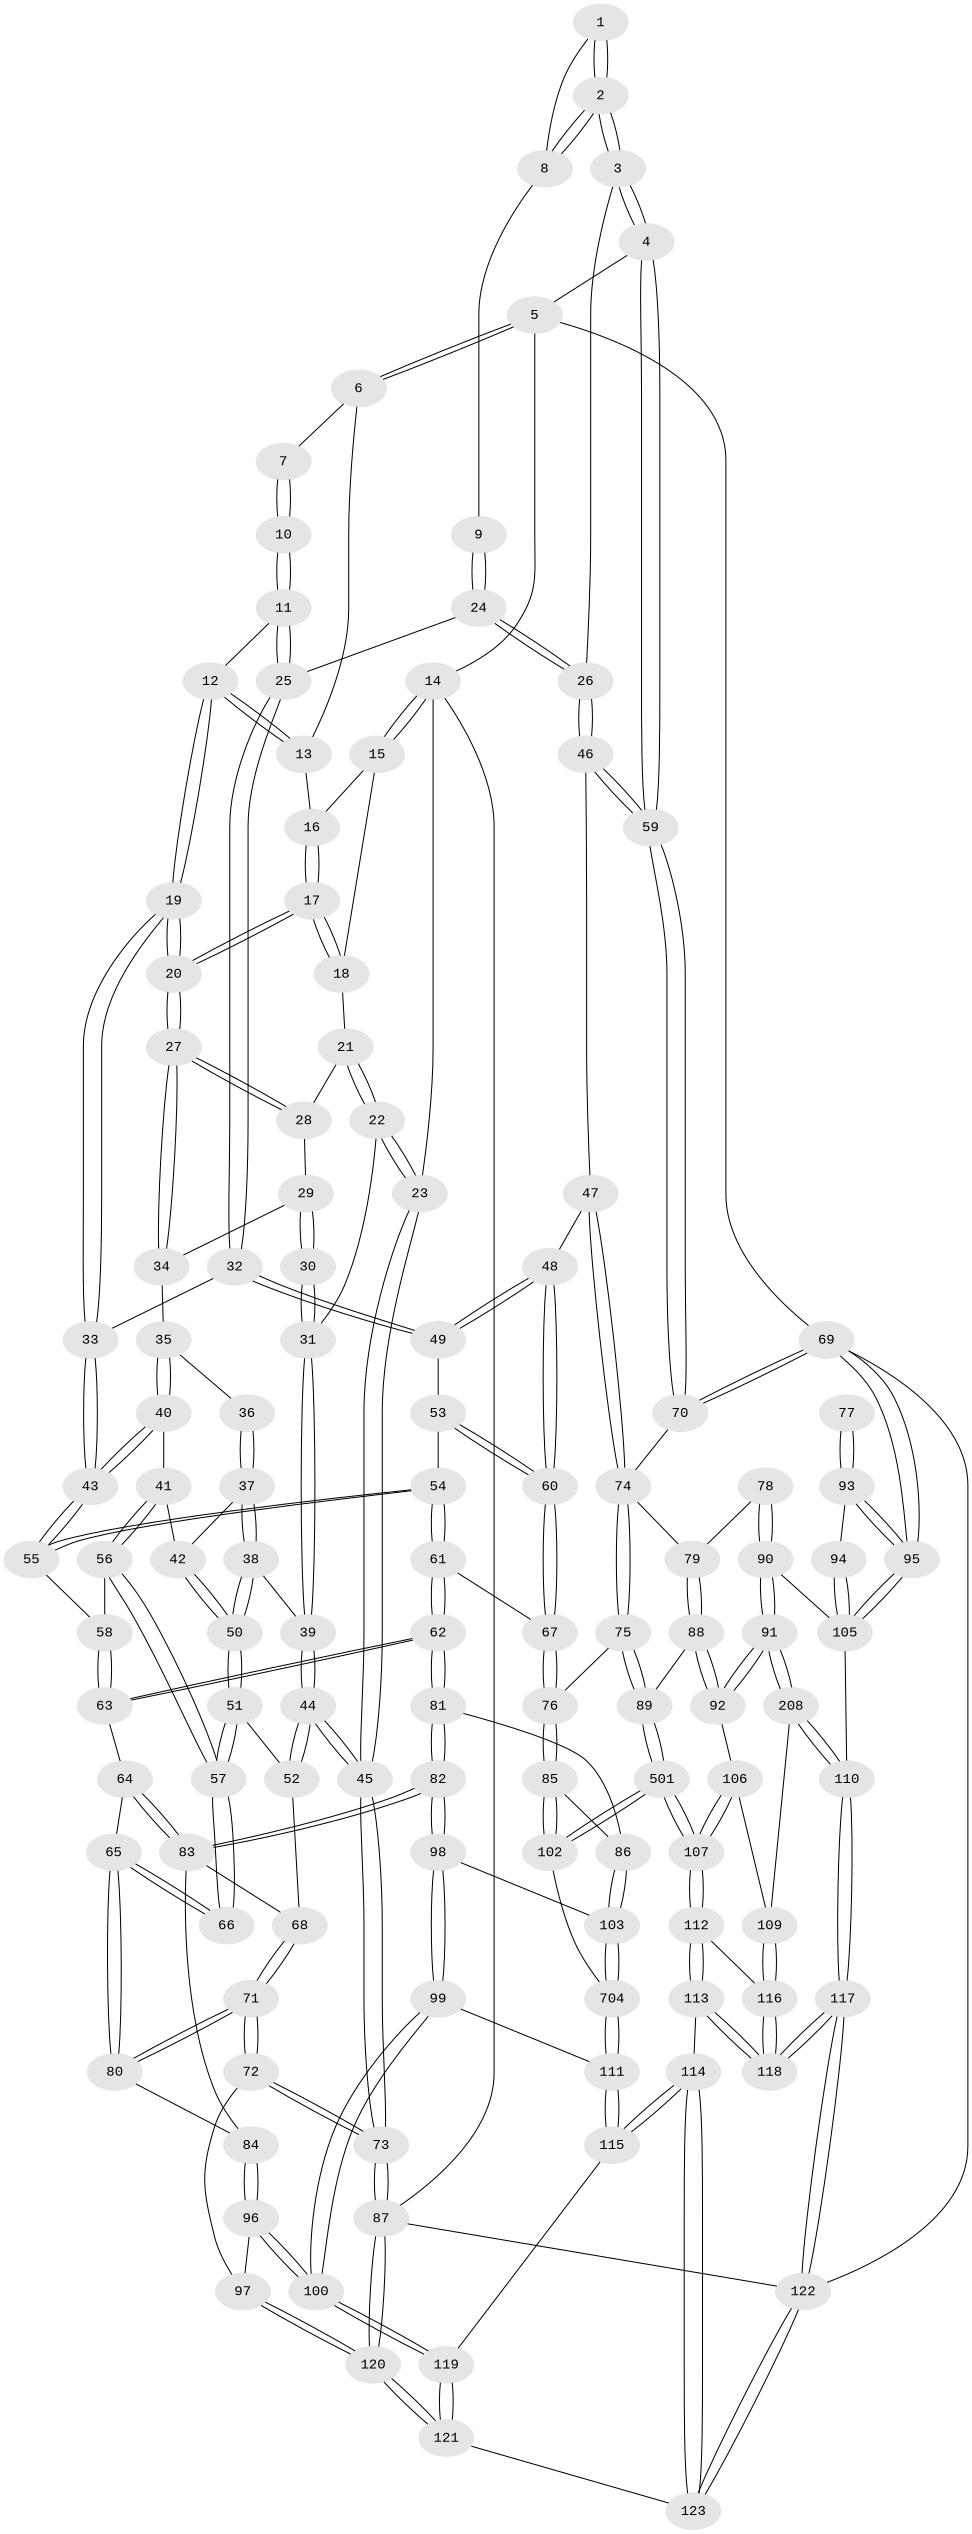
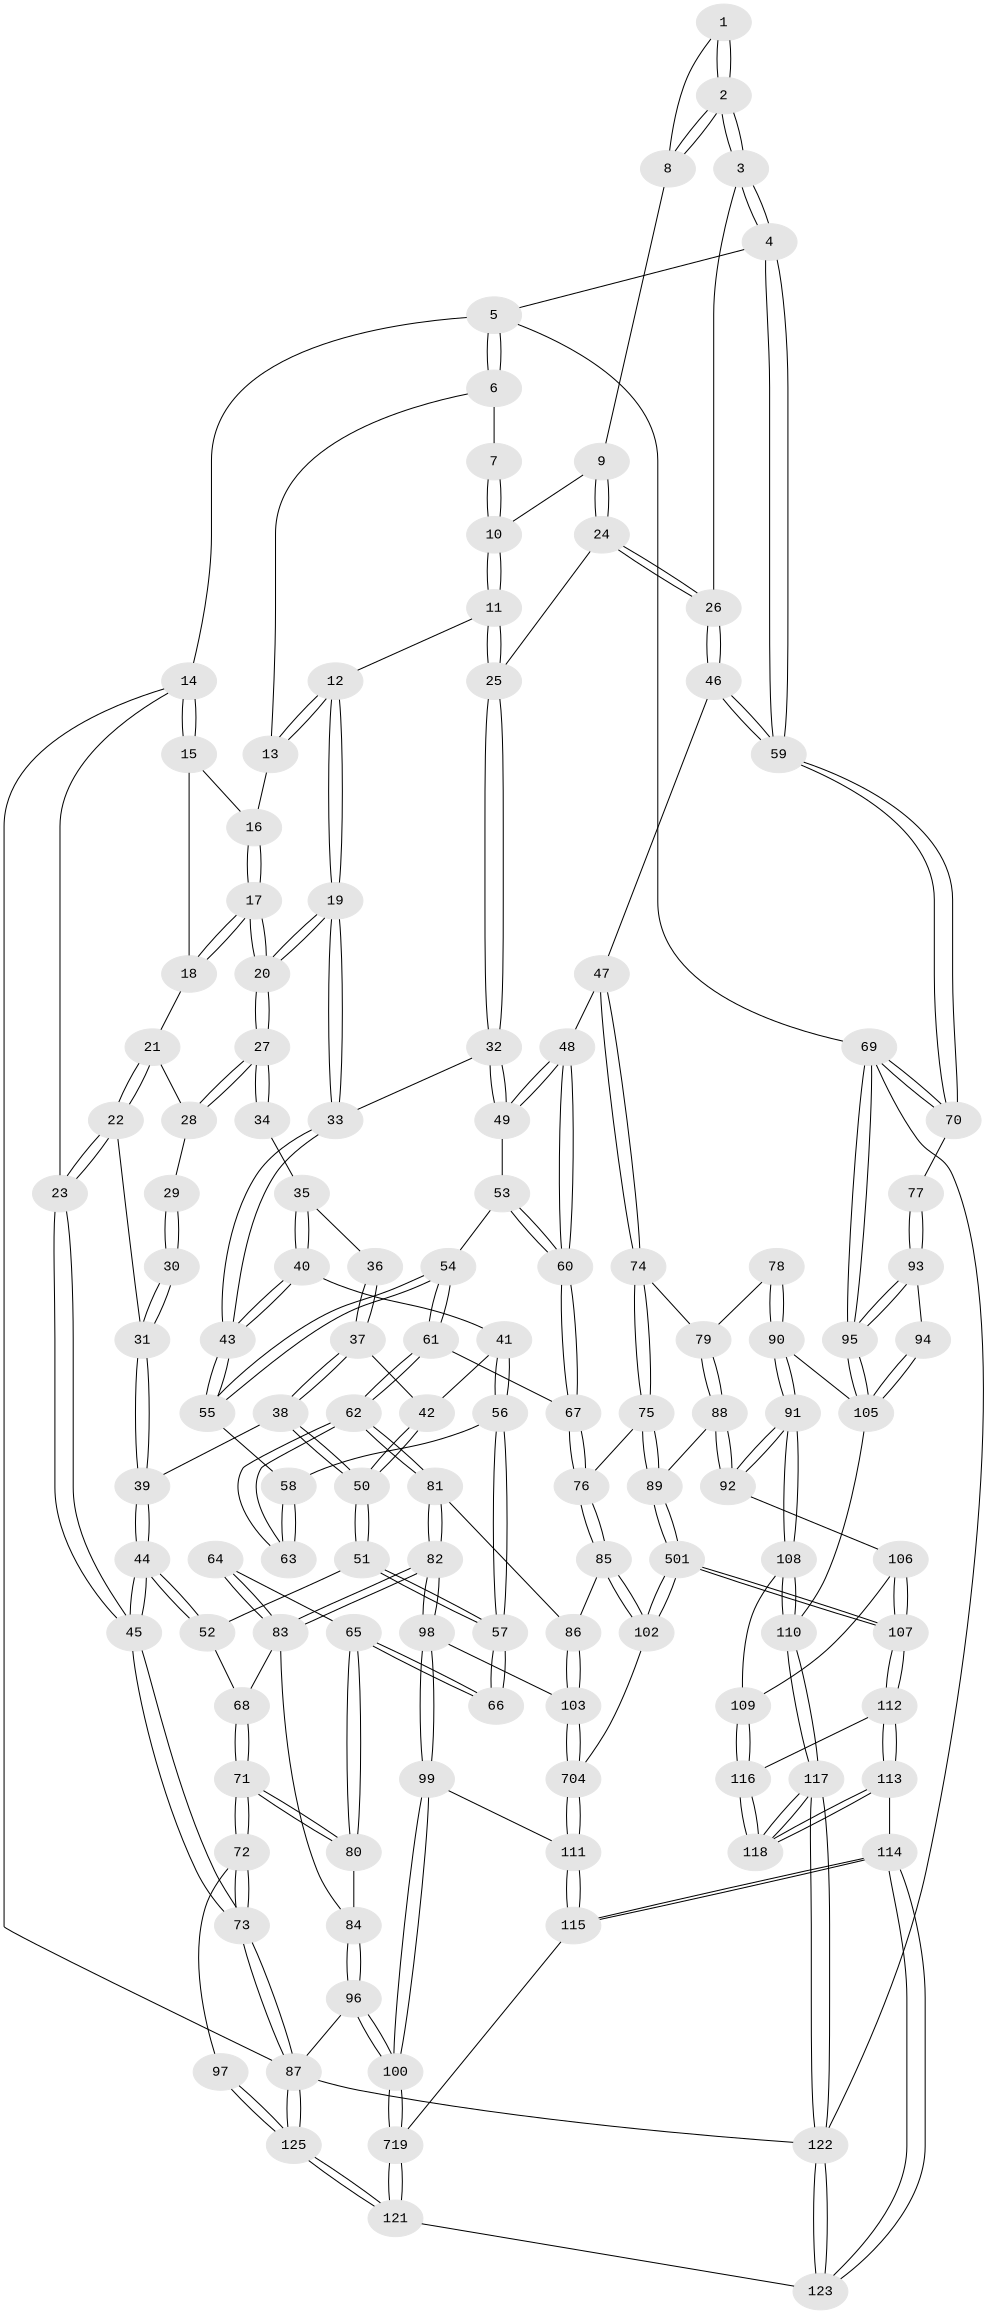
edge "9" -- "10": added
edge "29" -- "34": removed
edge "70" -- "74": now "70" -- "77"
node "208": label "208" -> "108"
edge "63" -- "64": removed
edge "96" -- "97": now "96" -- "87"
node "120": label "120" -> "125"
node "119": label "119" -> "719"
